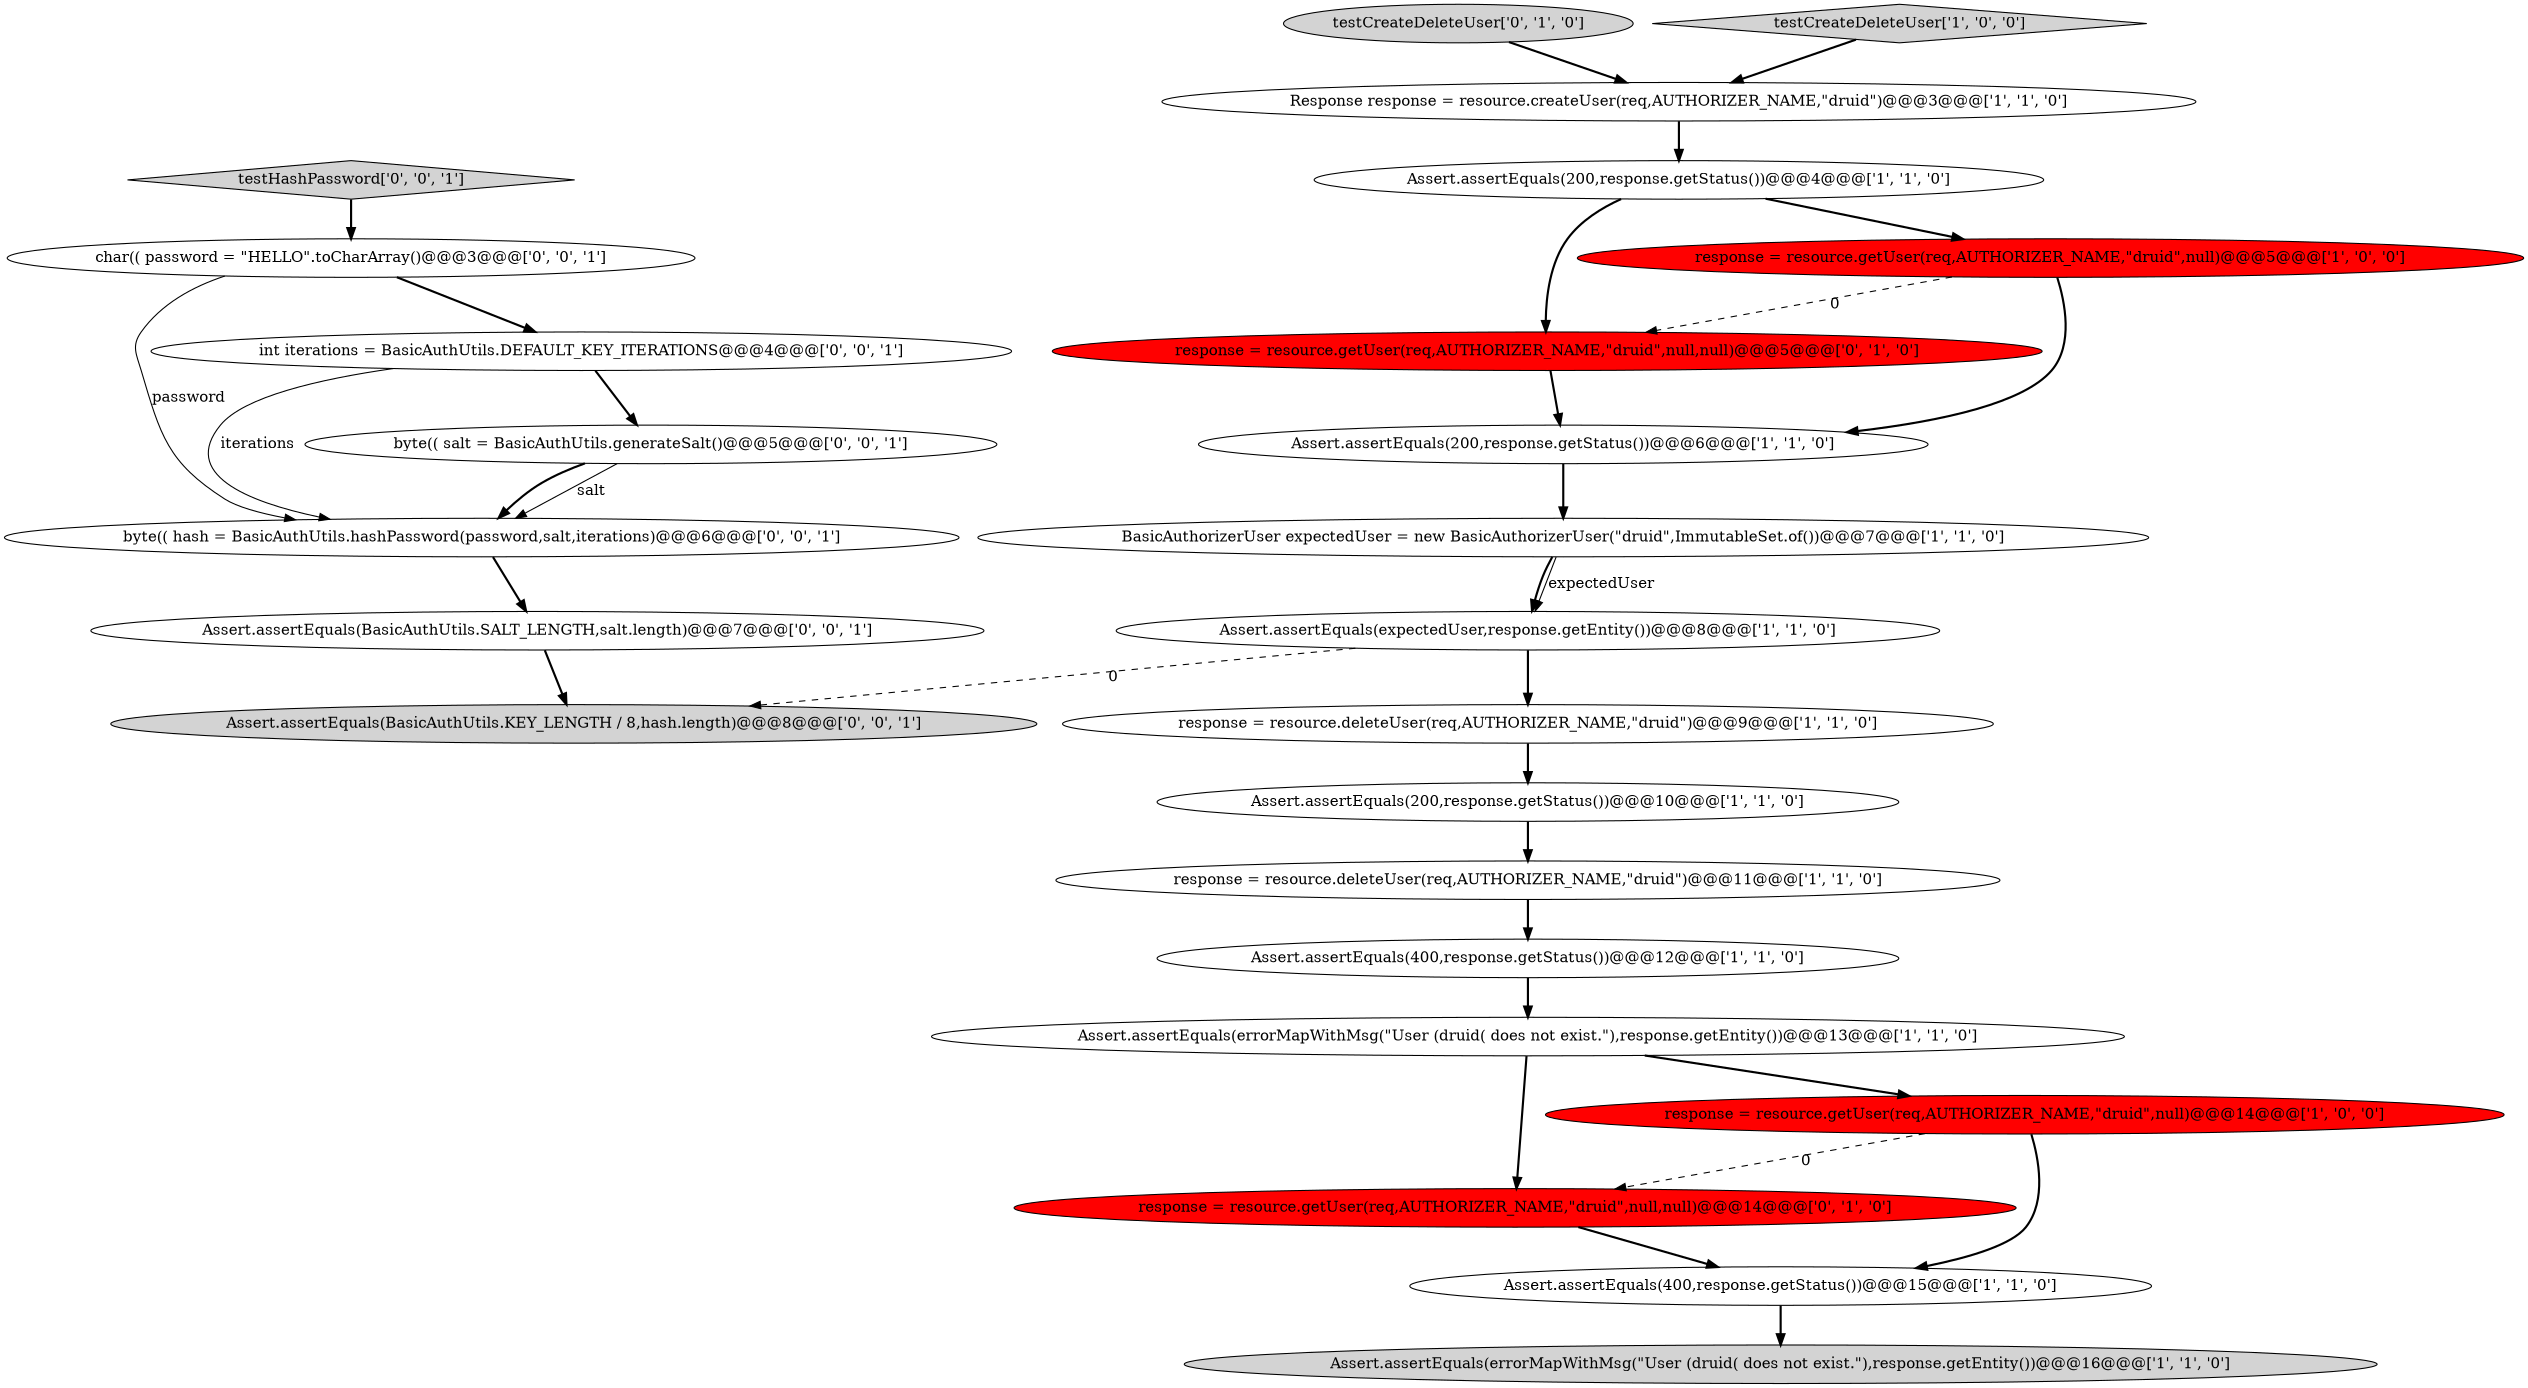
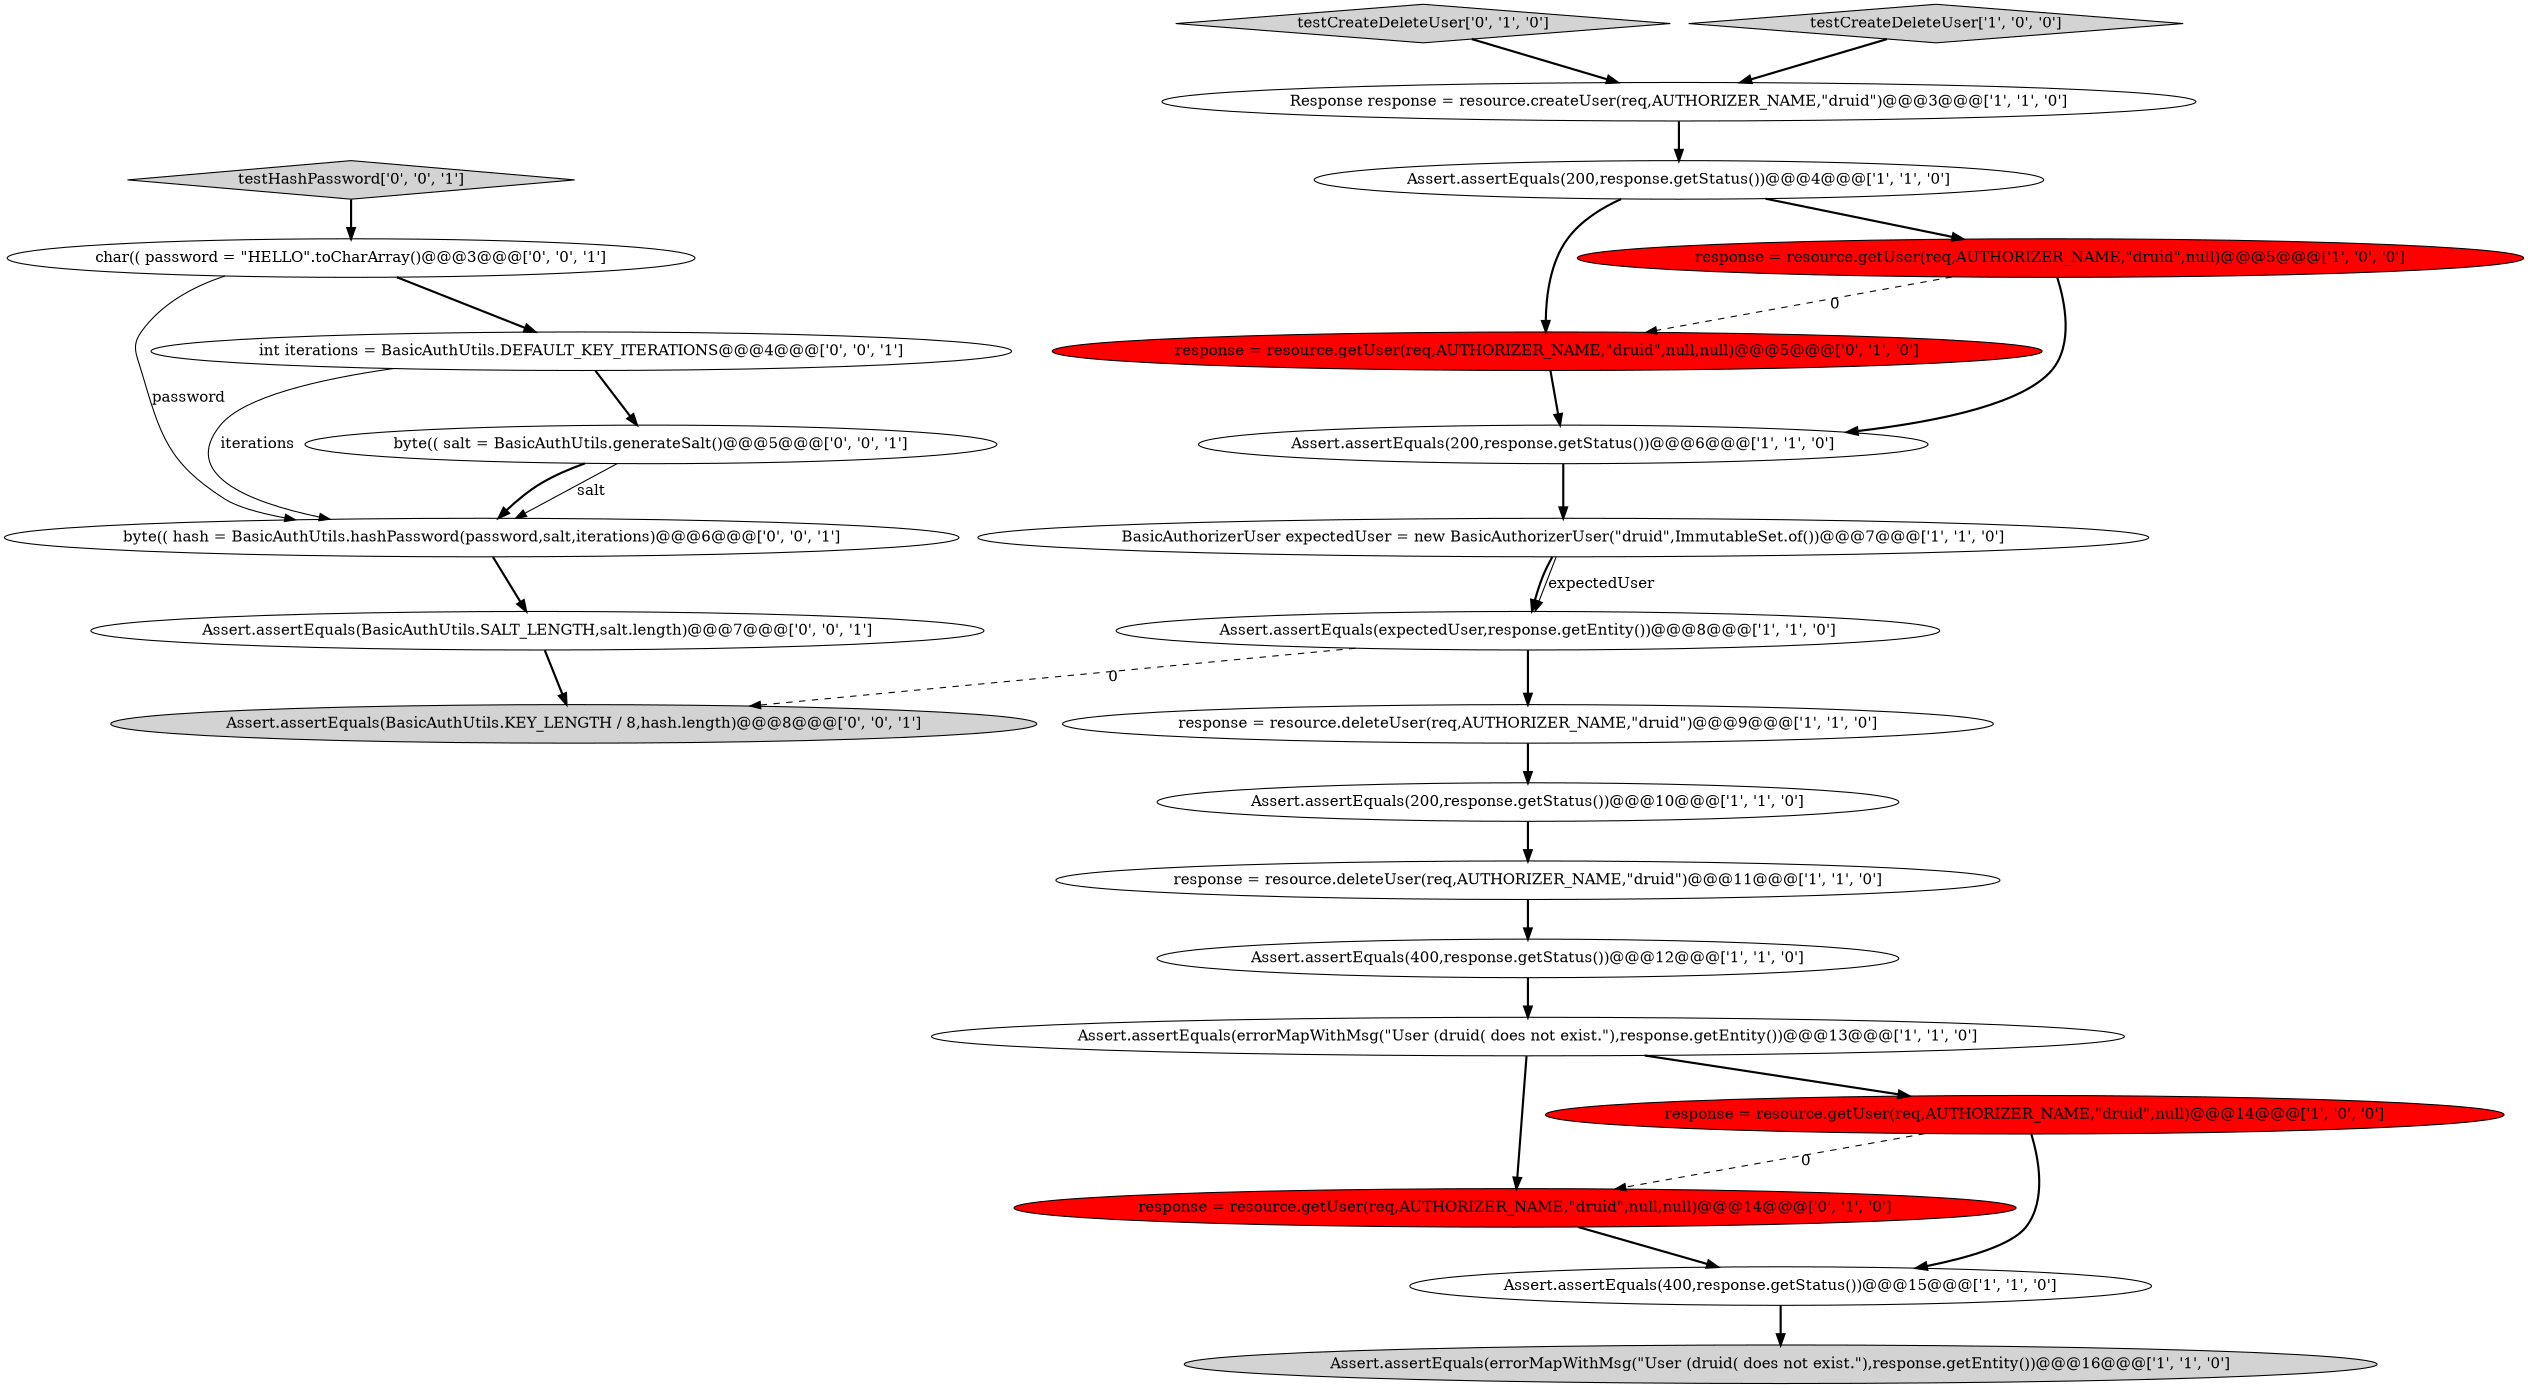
node "testCreateDeleteUser['0', '1', '0']": shape ellipse -> diamond
